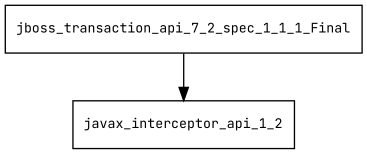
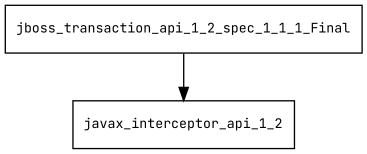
node "jboss_transaction_api_7_2_spec_1_1_1_Final": label "jboss_transaction_api_7_2_spec_1_1_1_Final" -> "jboss_transaction_api_1_2_spec_1_1_1_Final"
